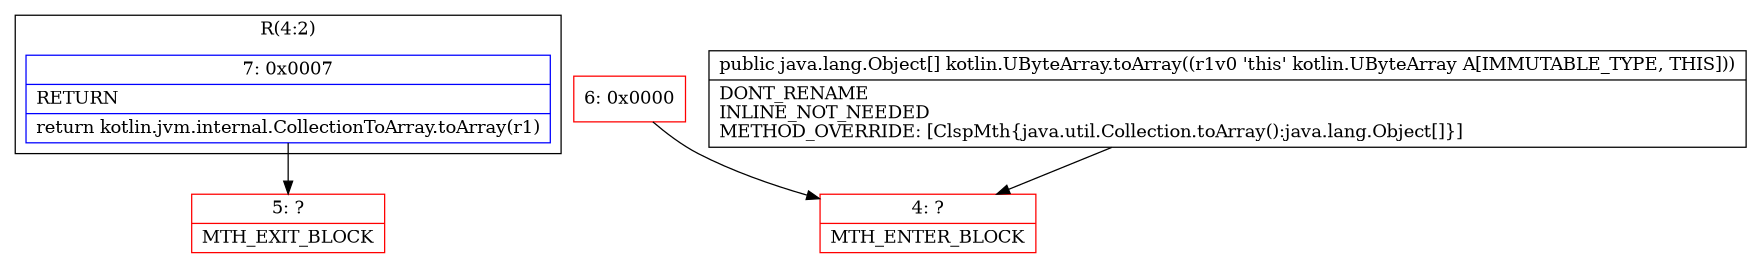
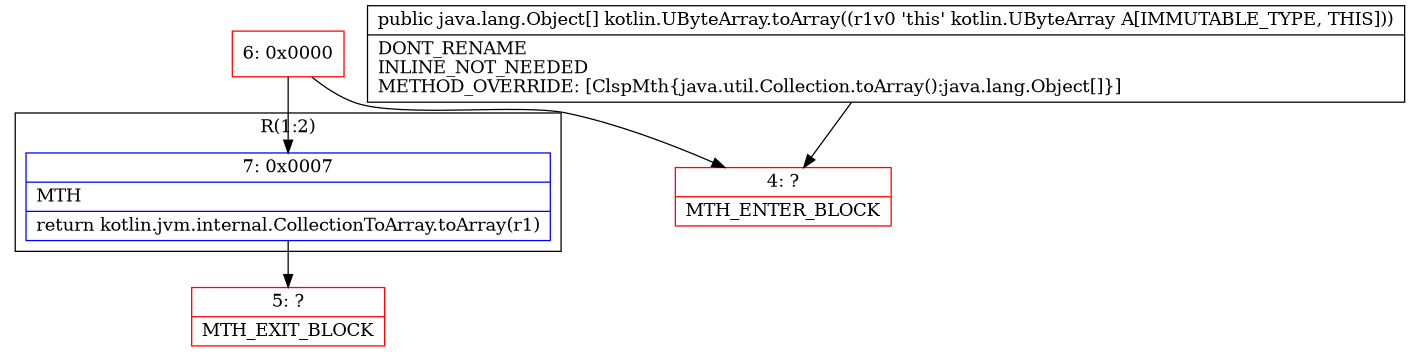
cluster "R(4:2)": label "R(4:2)" -> "R(1:2)"
node "7: 0x0007": text "RETURN" -> "MTH"
edge "6: 0x0000" -> "7: 0x0007": added
